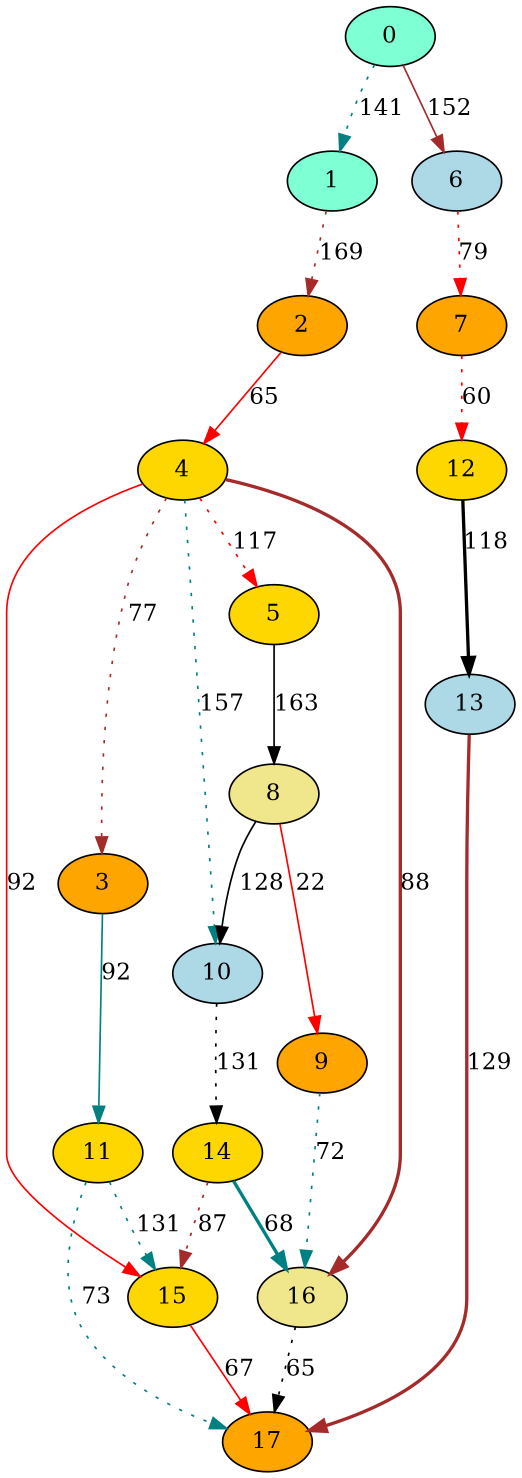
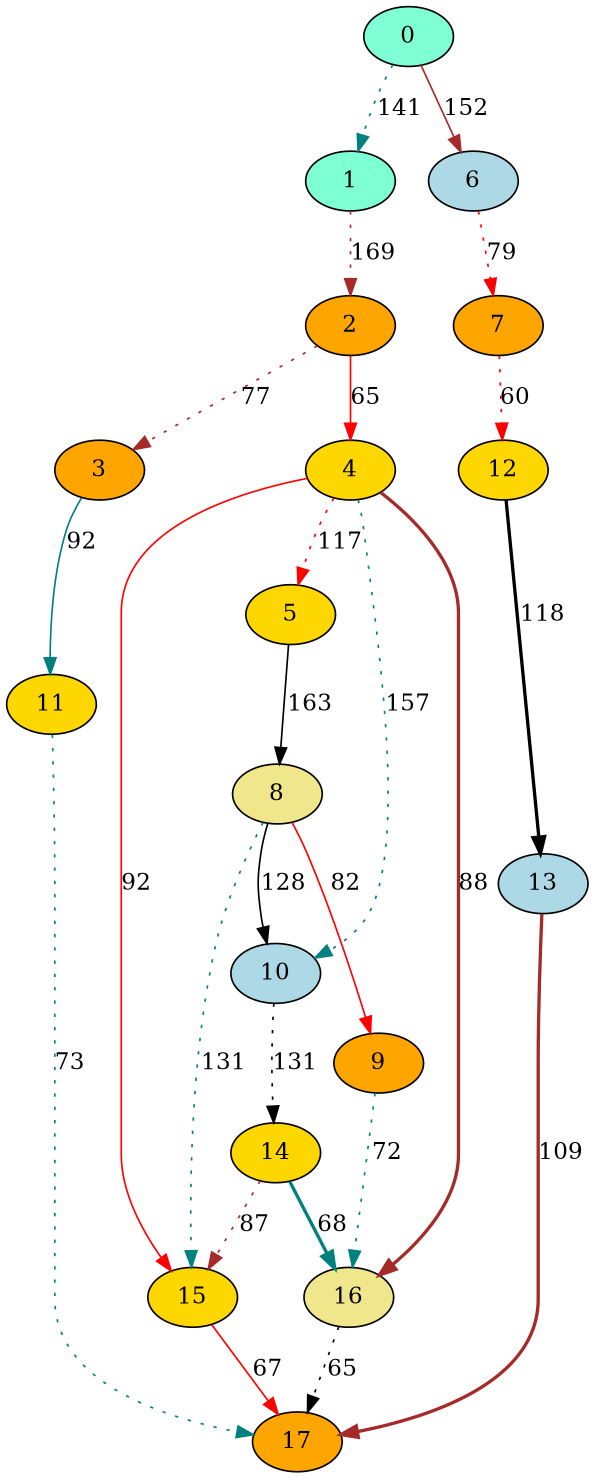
edge "4" -> "3": now "2" -> "3"
edge "8" -> "9": label "22" -> "82"
edge "13" -> "17": label "129" -> "109"
edge "11" -> "15": now "8" -> "15"
